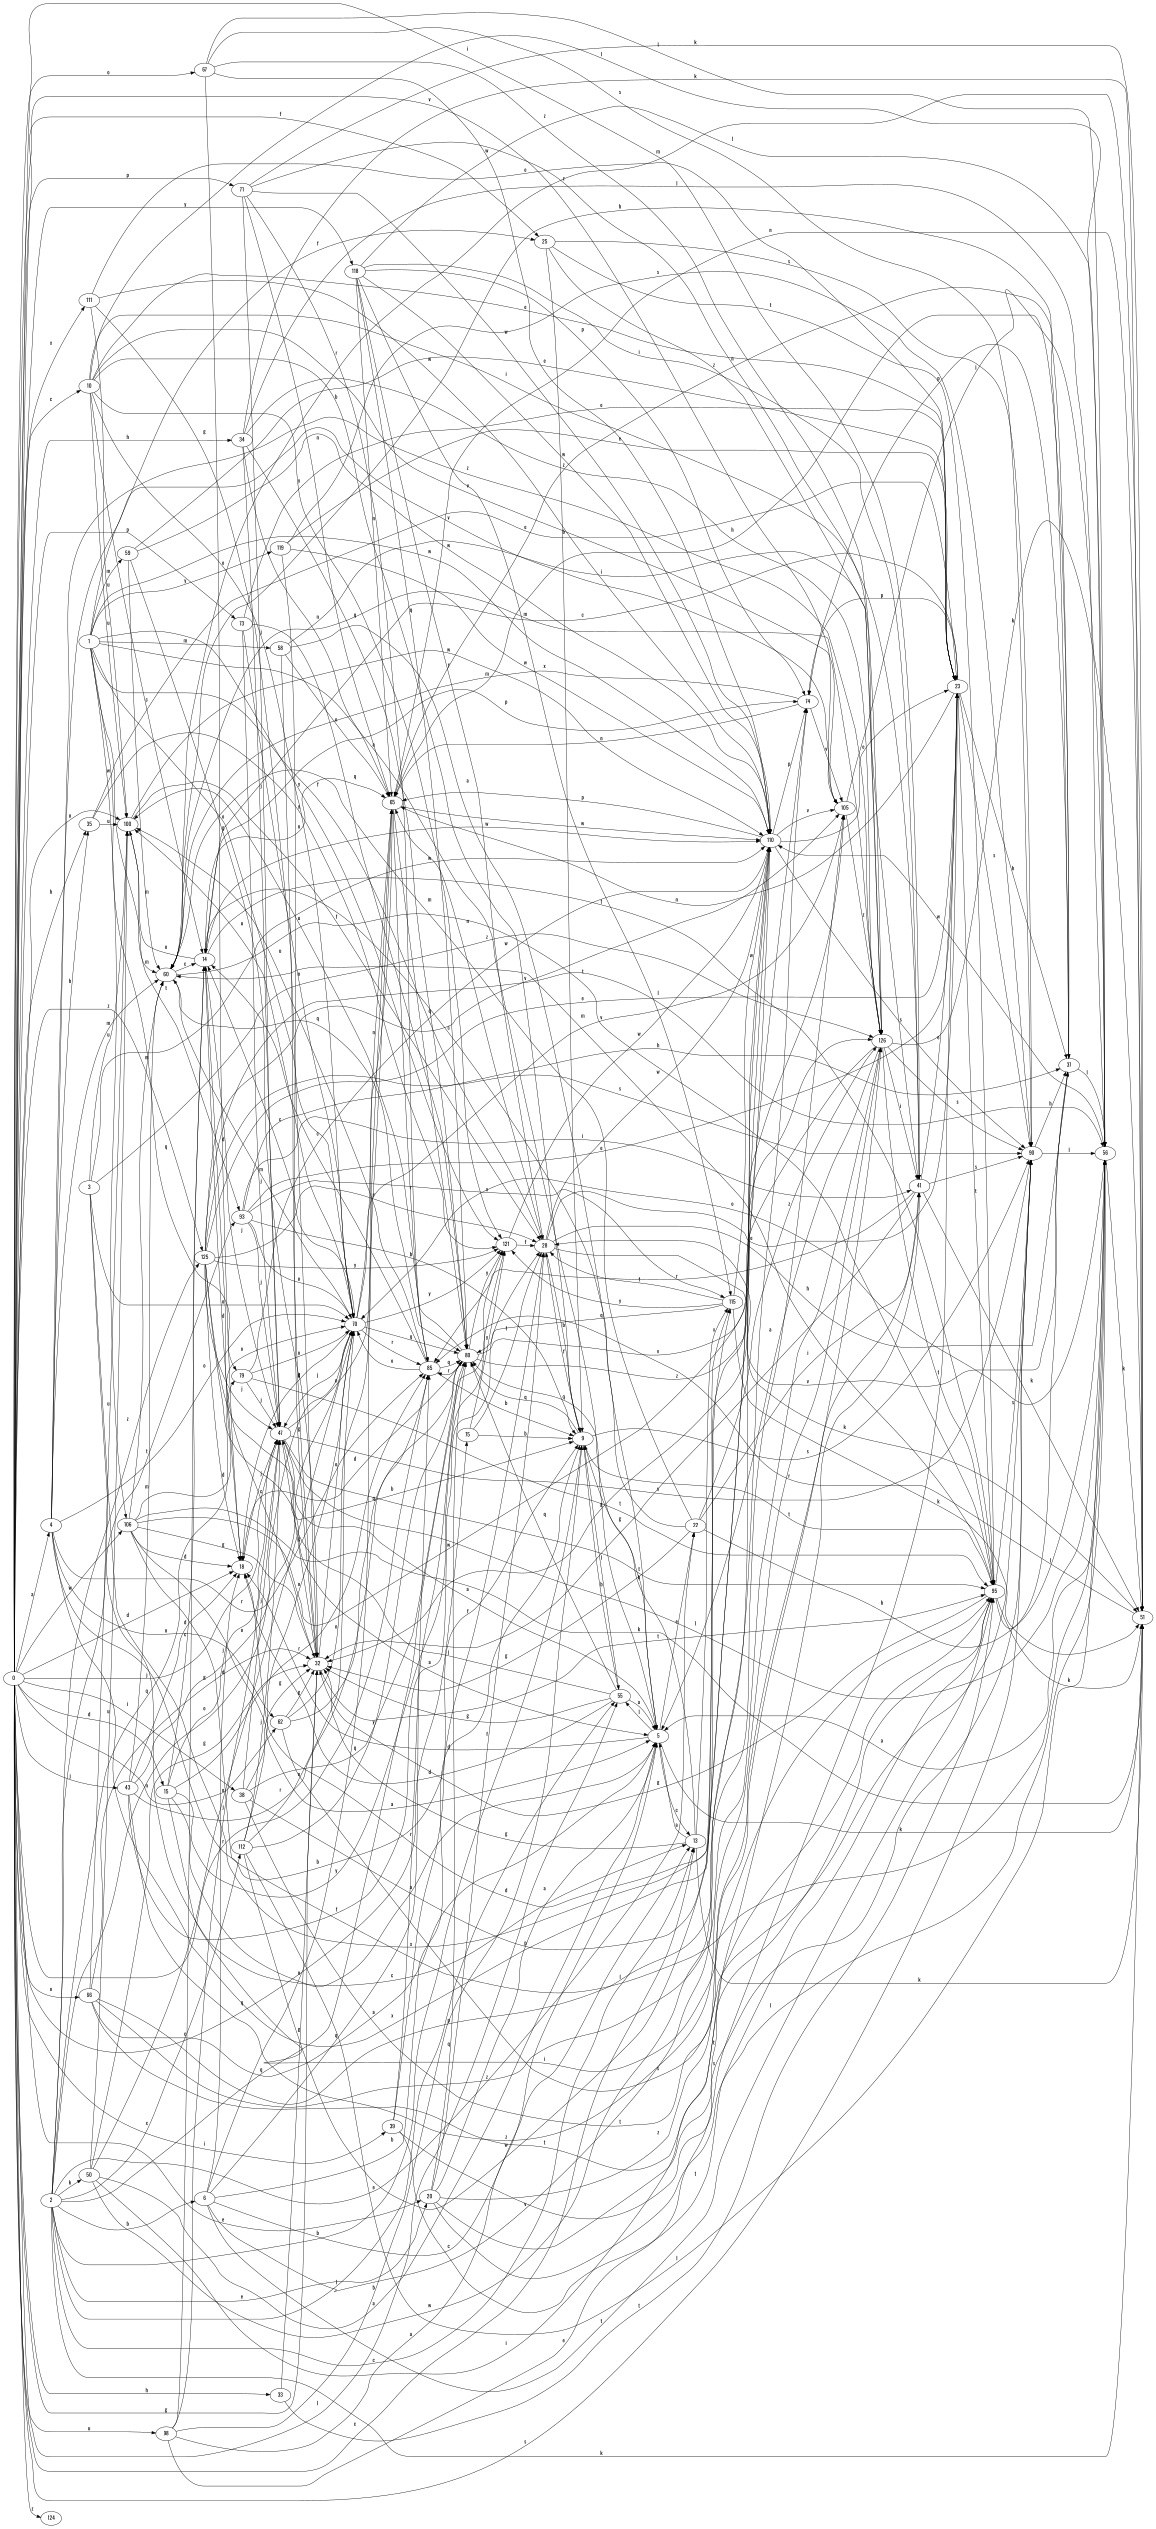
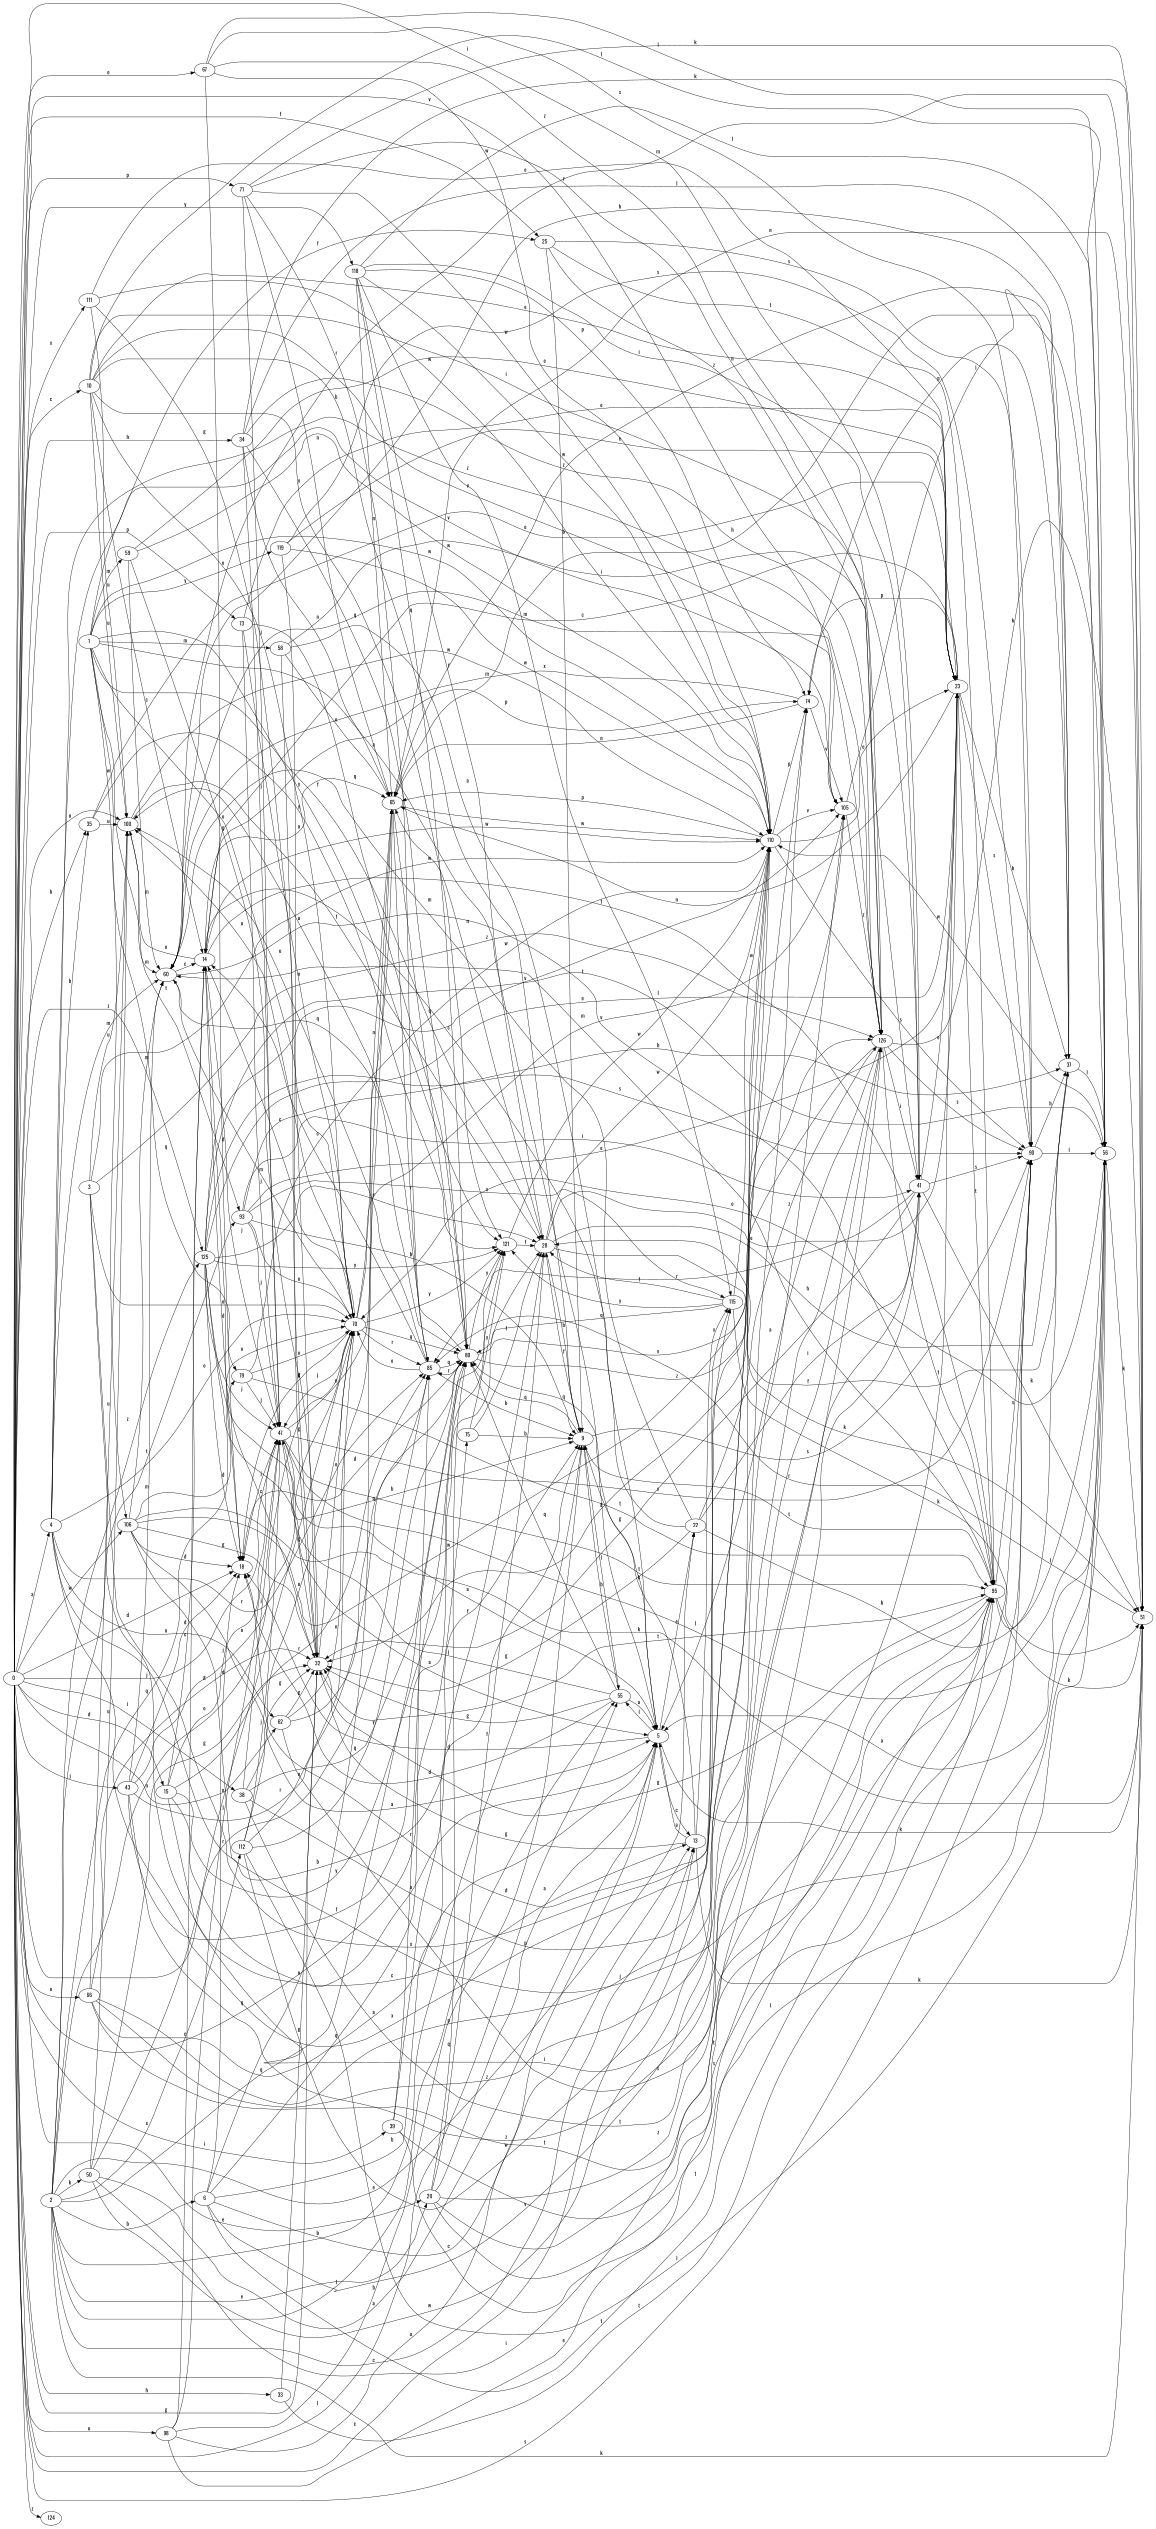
edge "37" -> "28": label "v" -> "f"
